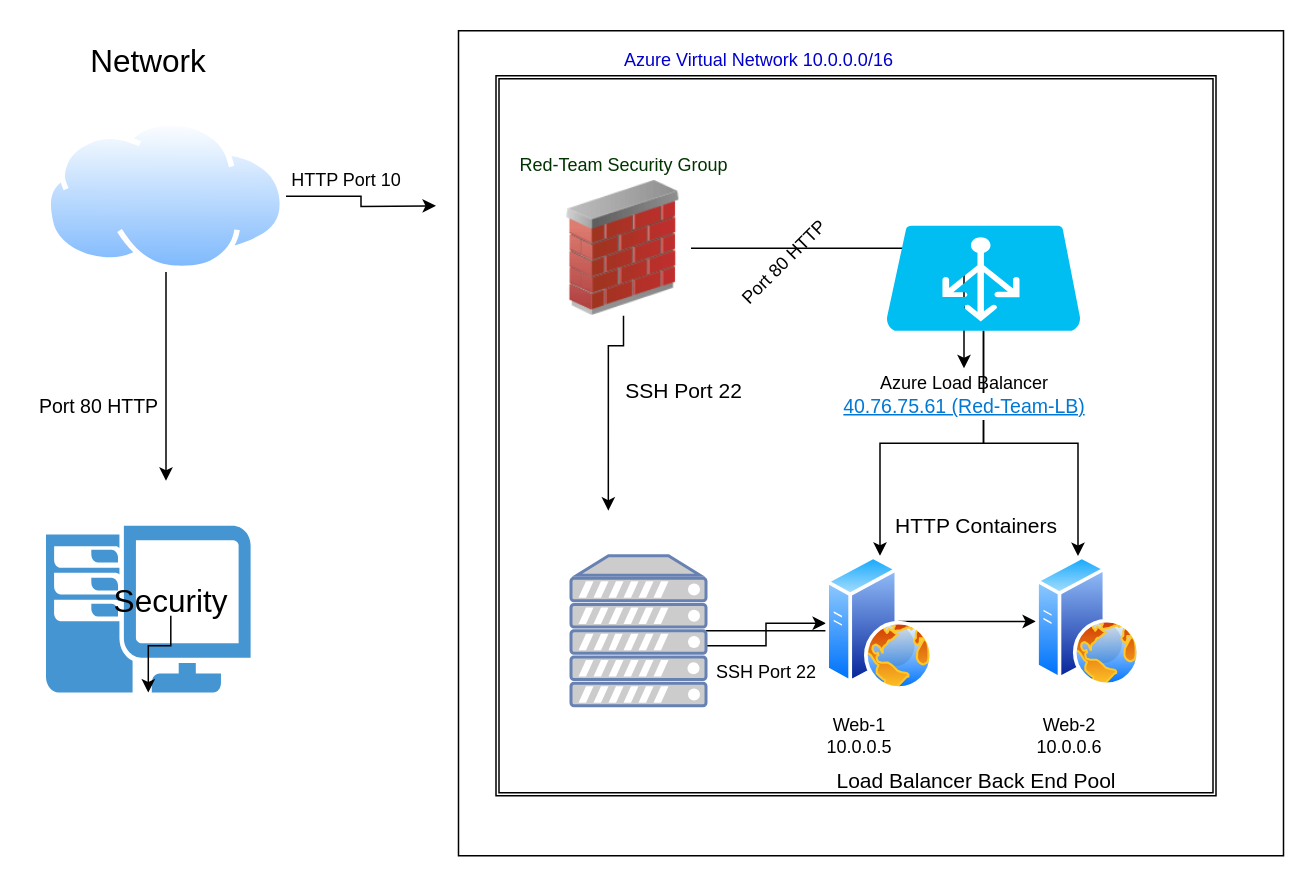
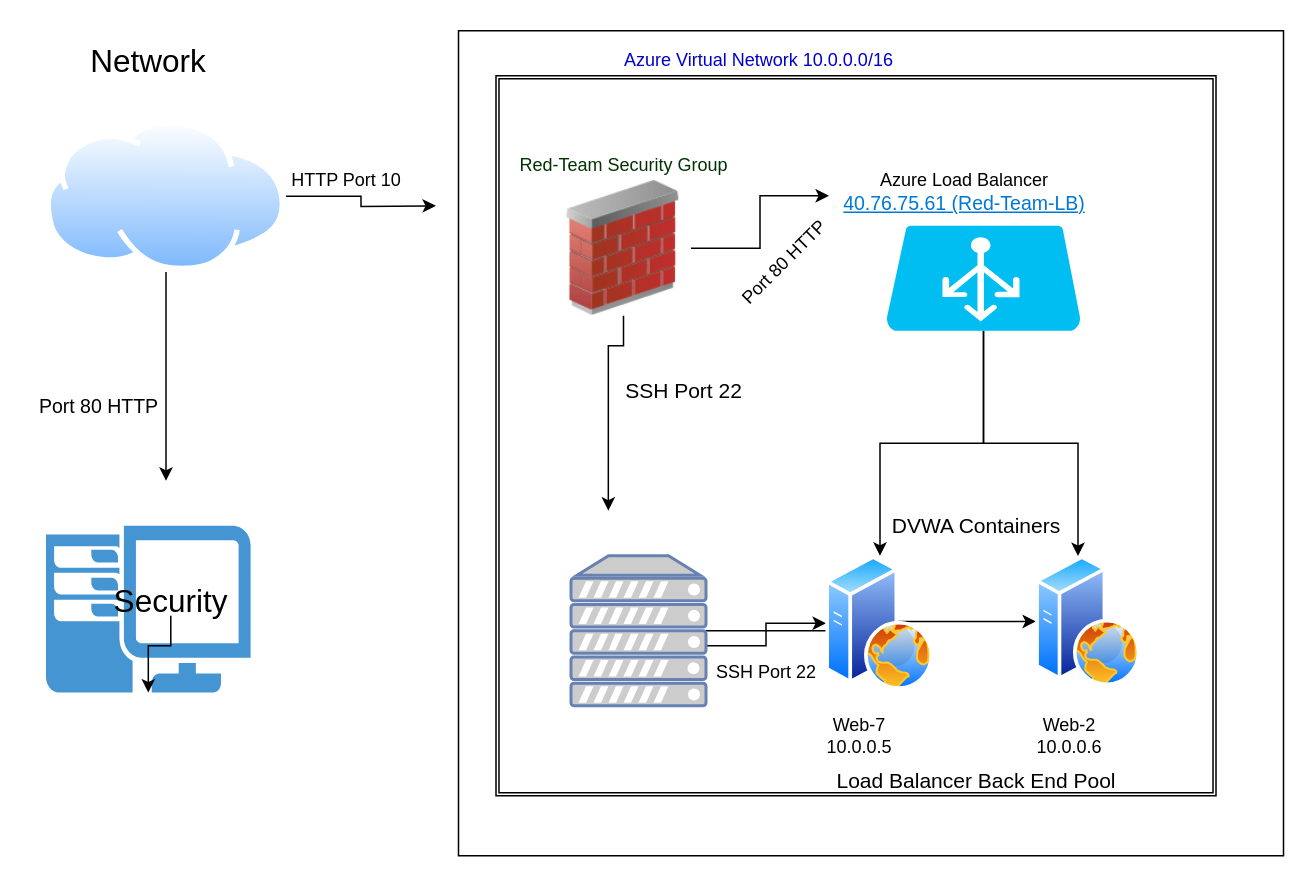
node "Azure Load Balancer 40.76.75.61 (Red-Team-LB)": moved (964, 398) -> (964, 196)
node "HTTP Containers": label "HTTP Containers" -> "DVWA Containers"
node "Web-1 10.0.0.5": label "Web-1 10.0.0.5" -> "Web-7 10.0.0.5"
